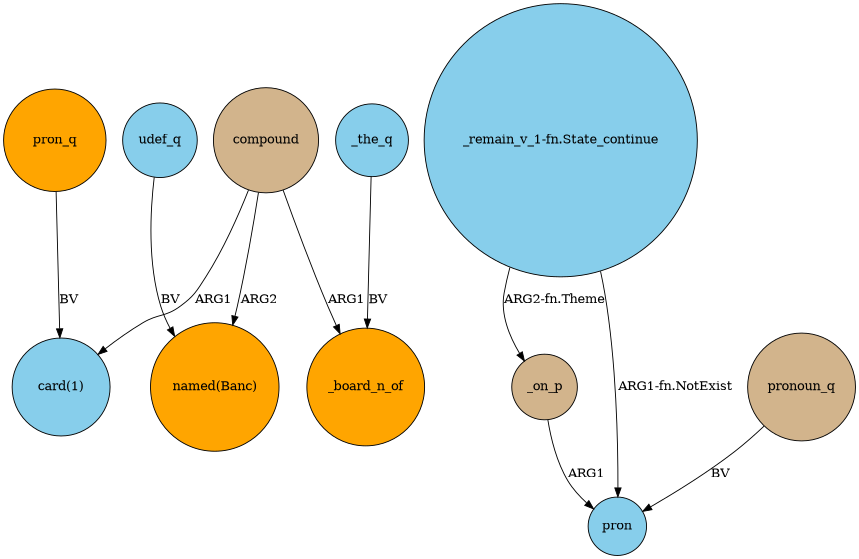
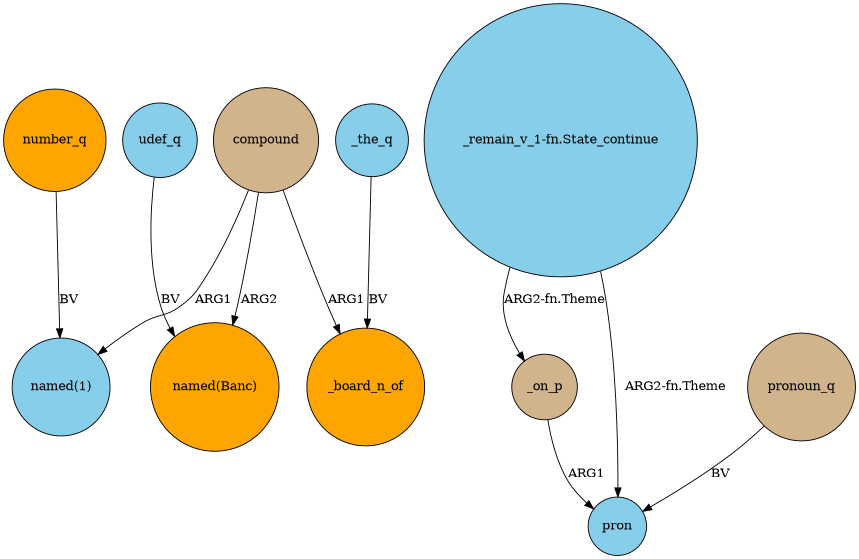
node "pron_q": label "pron_q" -> "number_q"
node "card(1)": label "card(1)" -> "named(1)"
edge "_remain_v_1-fn.State_continue" -> "pron": label "ARG1-fn.NotExist" -> "ARG2-fn.Theme"
